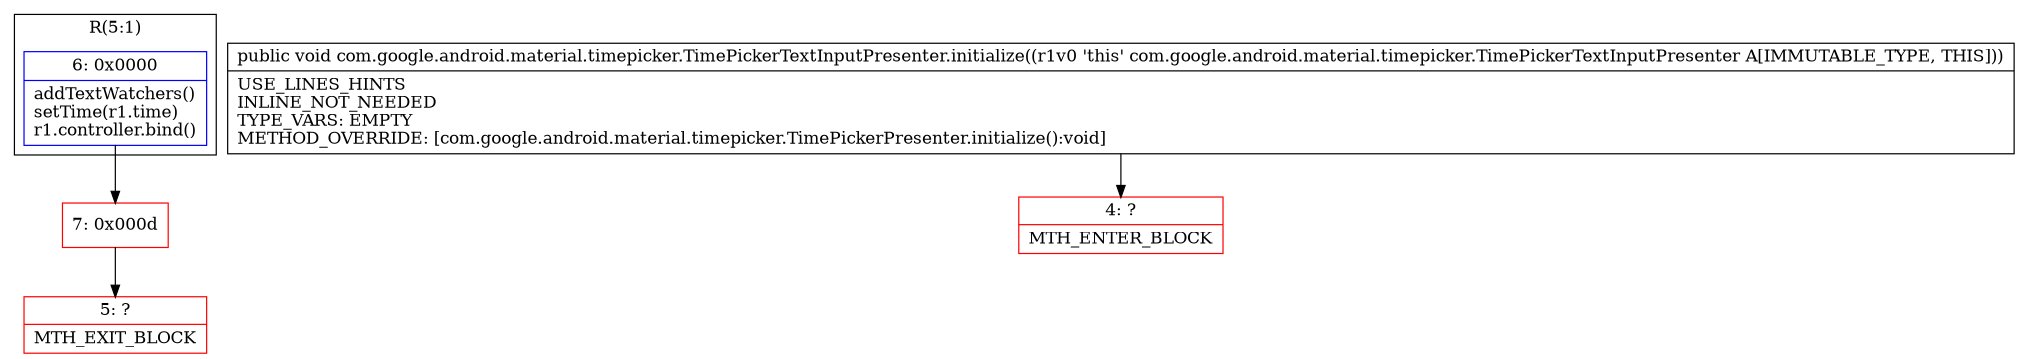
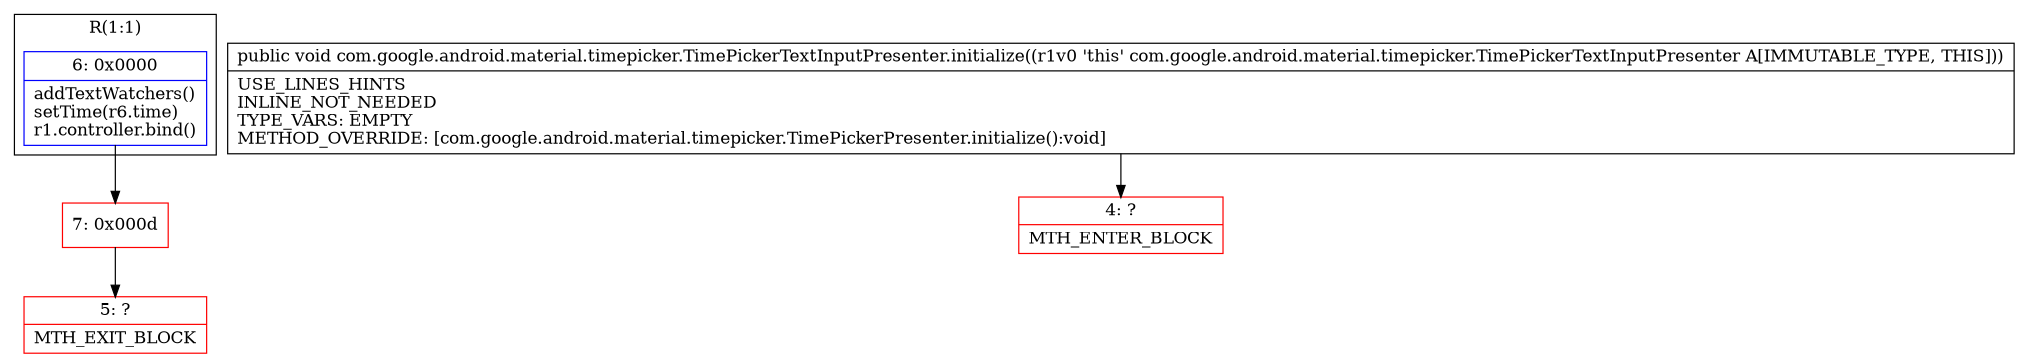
cluster "R(5:1)": label "R(5:1)" -> "R(1:1)"
node "6: 0x0000": text "setTime(r1.time)" -> "setTime(r6.time)"
